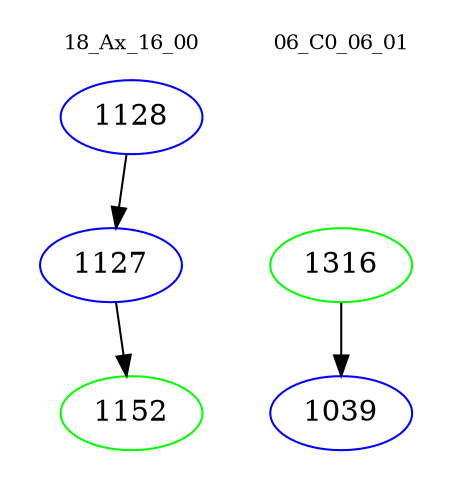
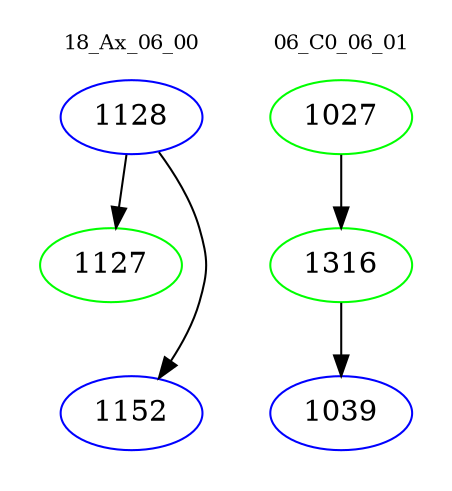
cluster "18_Ax_16_00": label "18_Ax_16_00" -> "18_Ax_06_00"
node "1027": added
node "1127": color blue -> green
edge "1127" -> "1152": now "1128" -> "1152"
node "1152": color green -> blue
